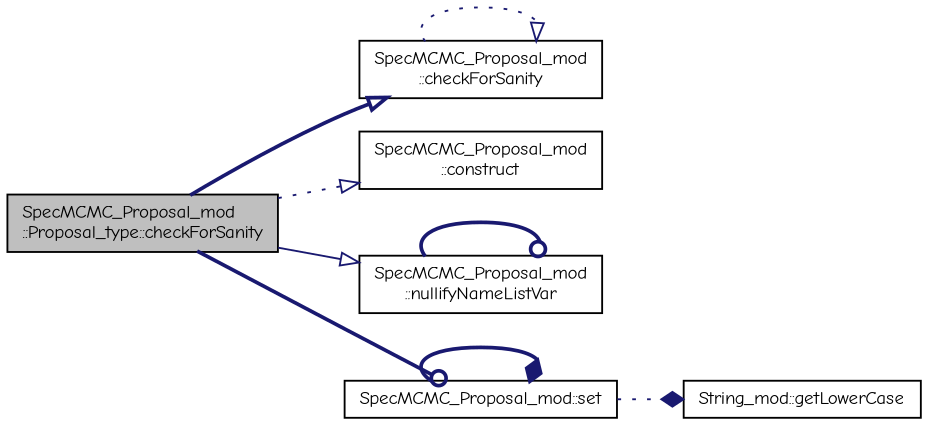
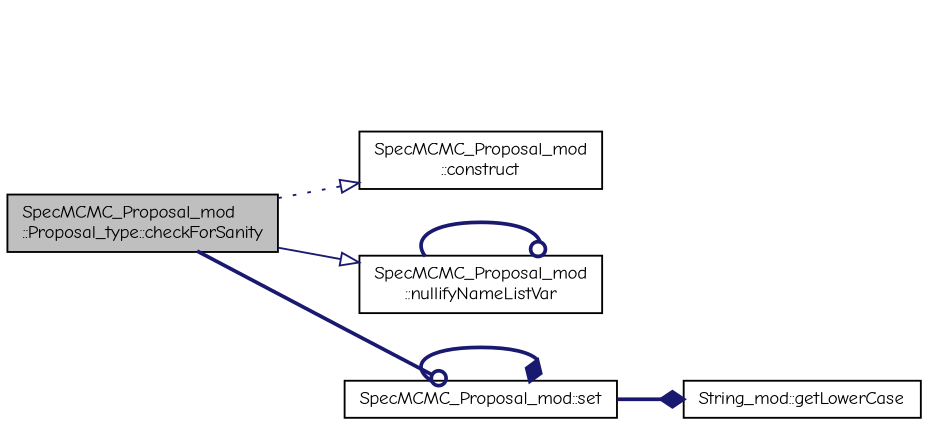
node "SpecMCMC_Proposal_mod ::checkForSanity": removed
edge "SpecMCMC_Proposal_mod::set" -> "String_mod::getLowerCase": style dotted -> bold
